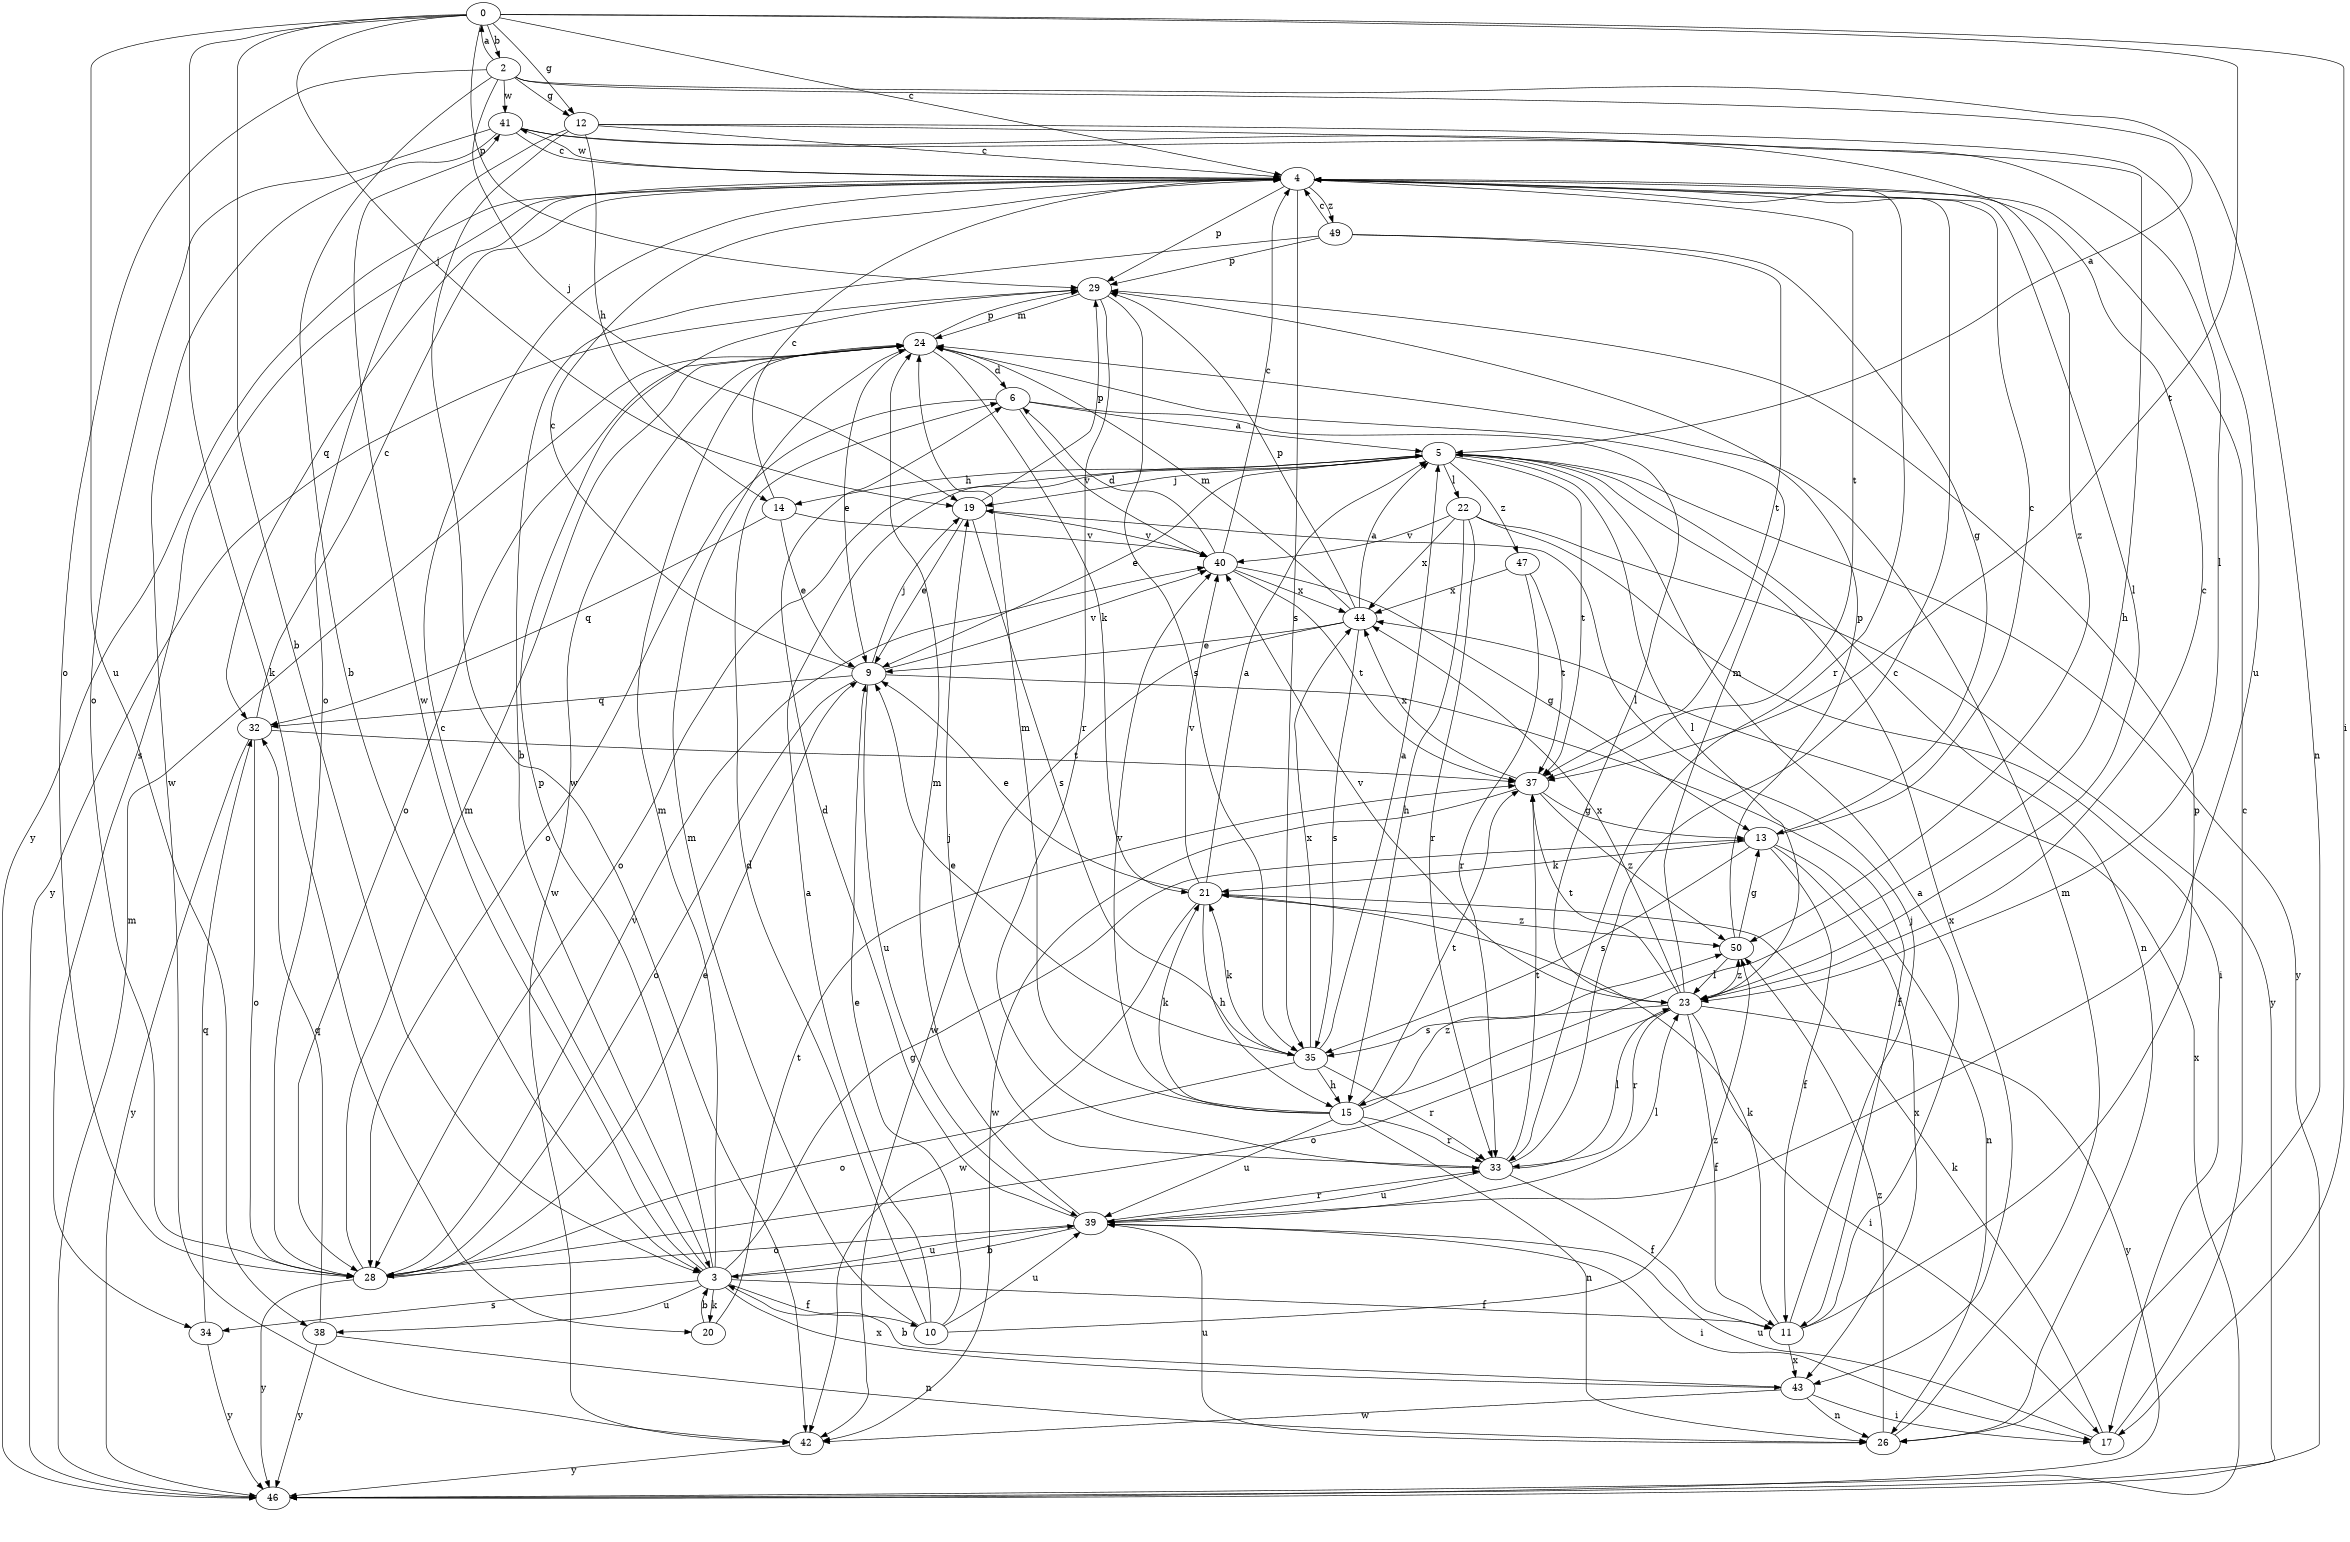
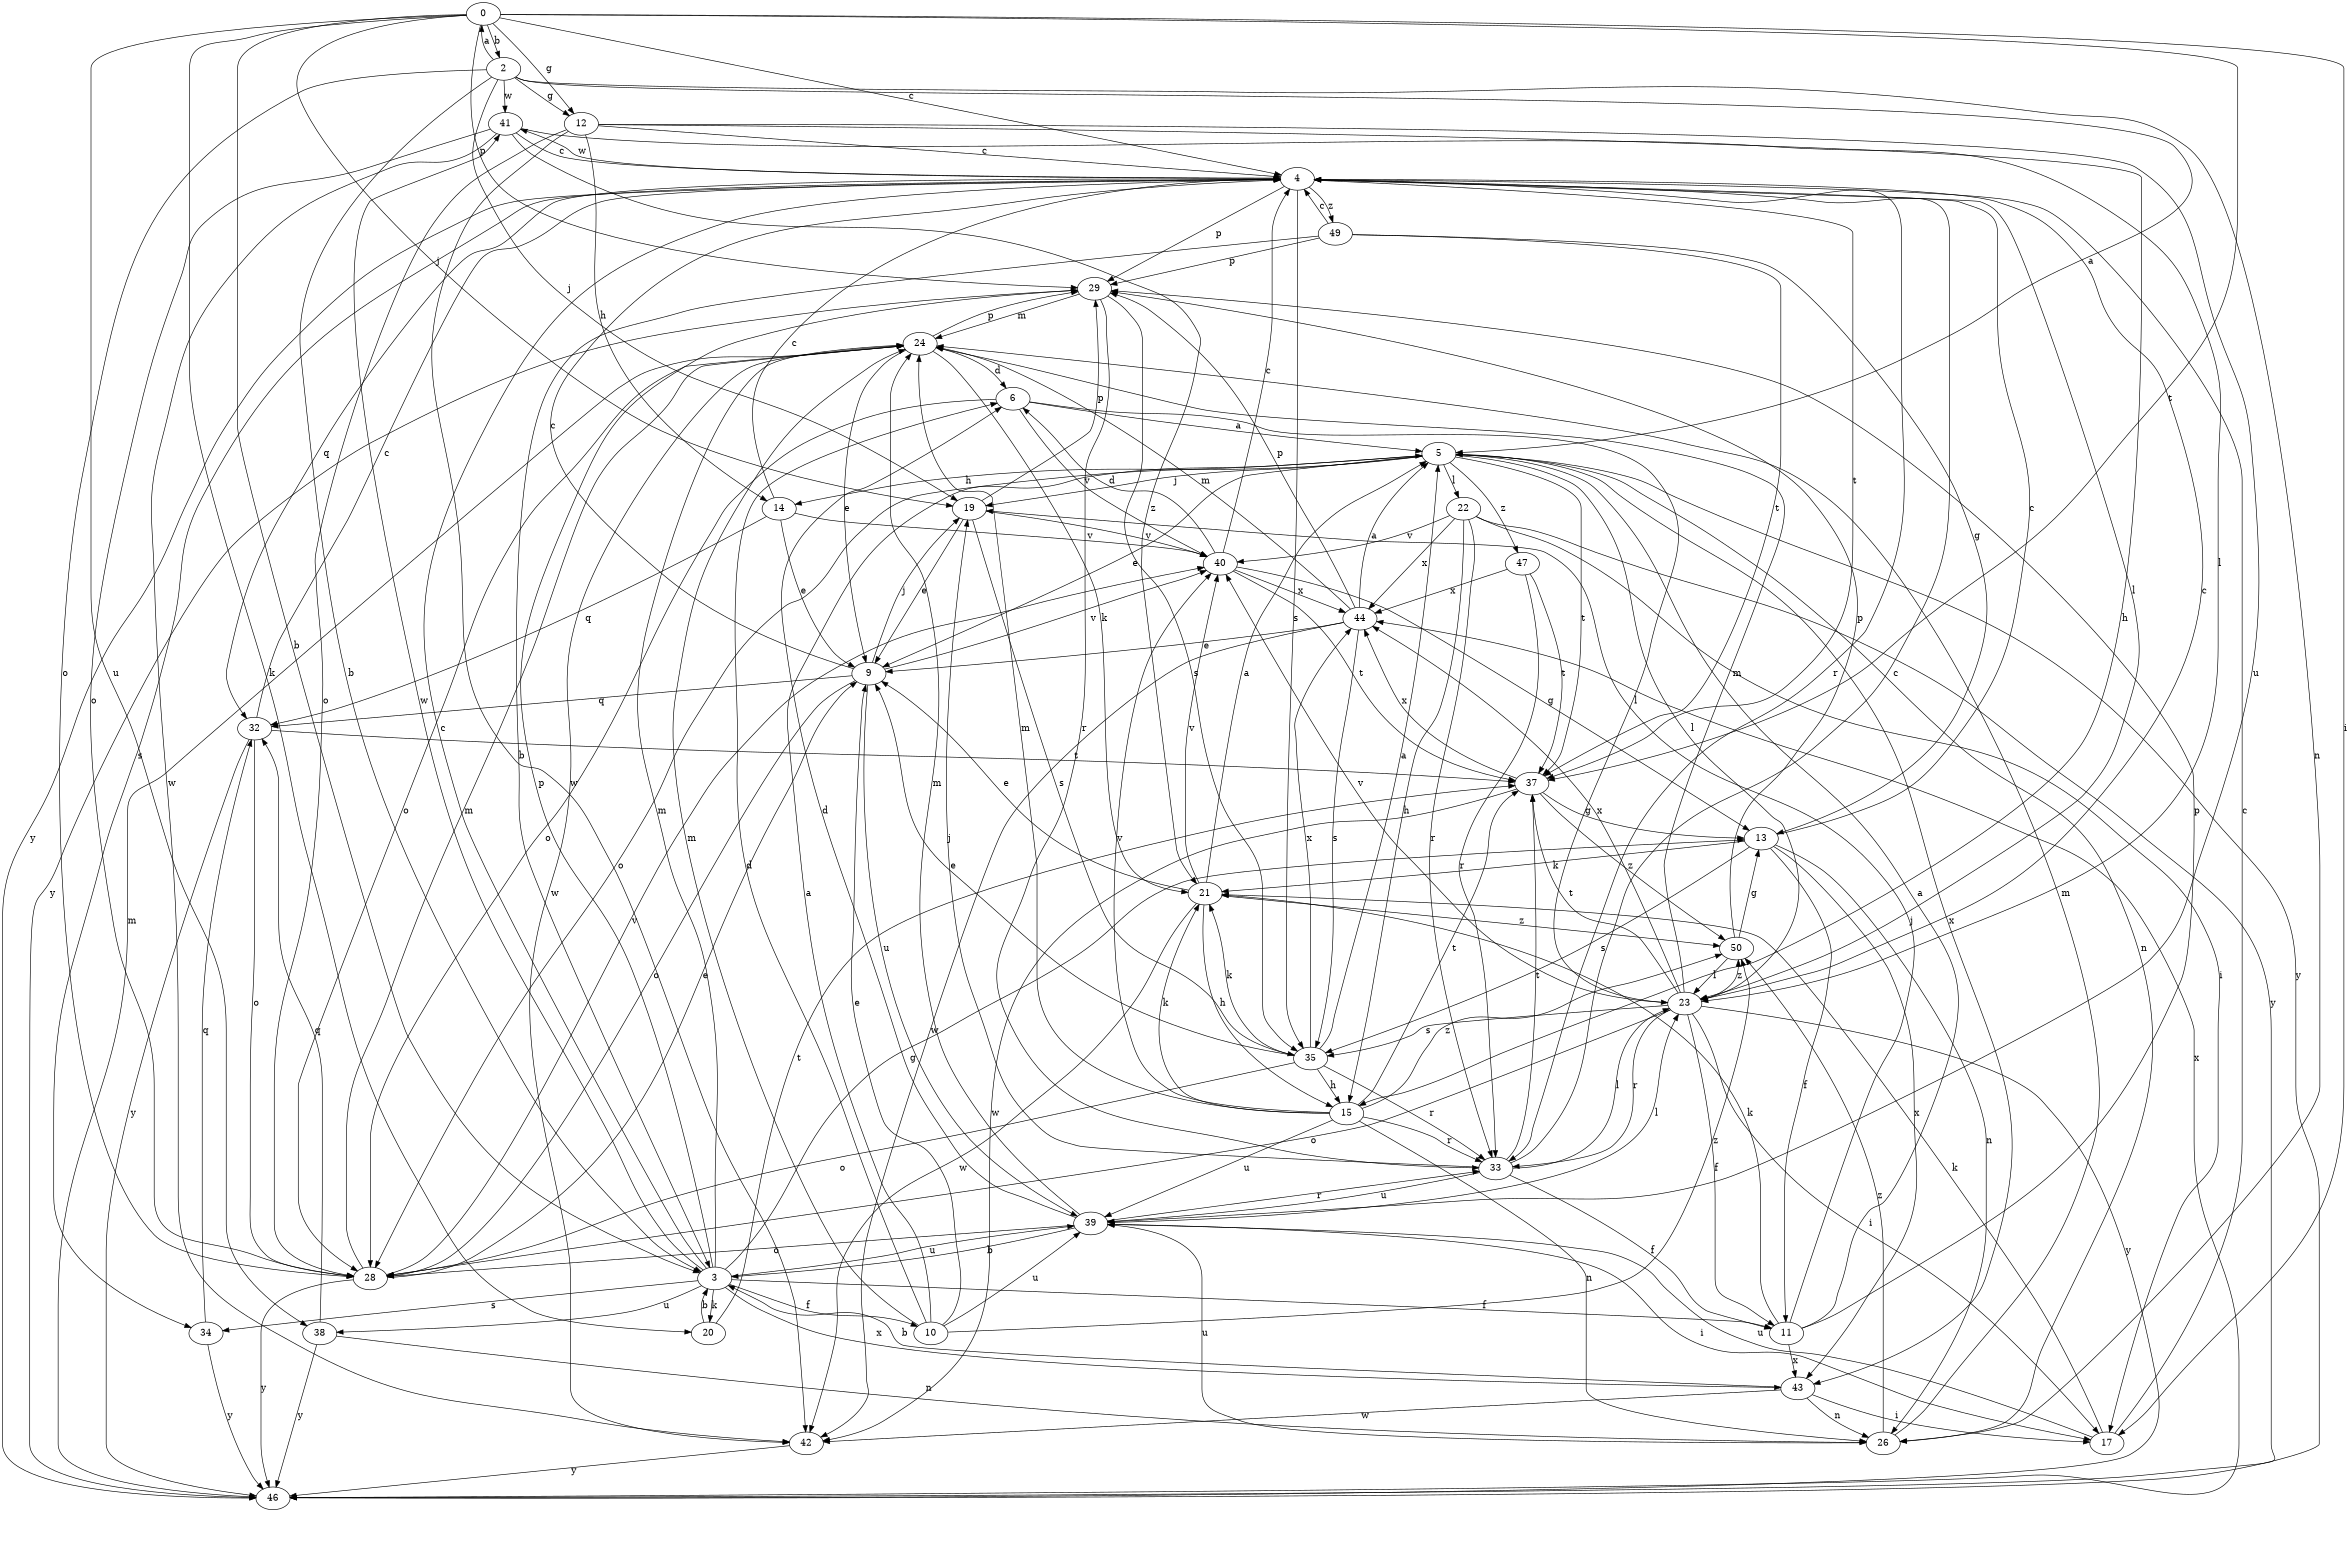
edge "41" -> "50": now "41" -> "21"
edge "9" -> "11": removed, label "f"
